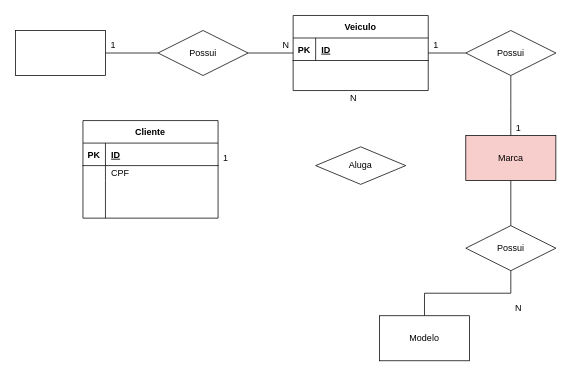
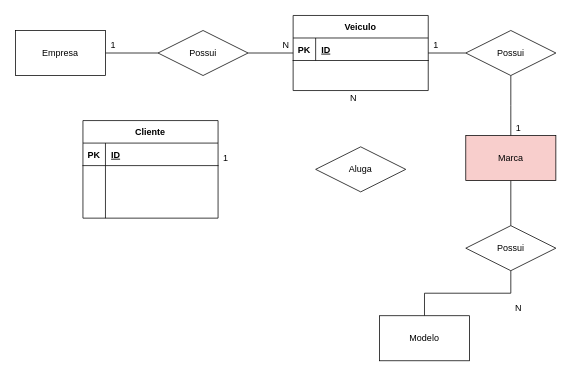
node "Empresa": added
node "Aluga": size 90x38 -> 90x45
node "CPF": removed
